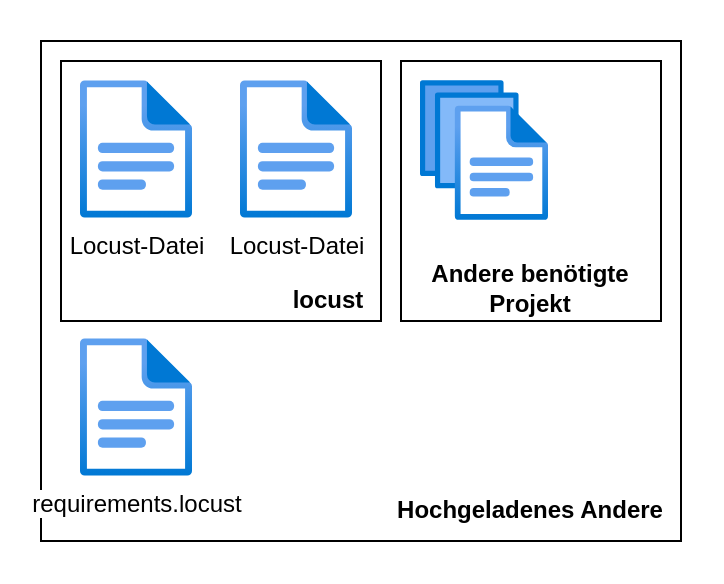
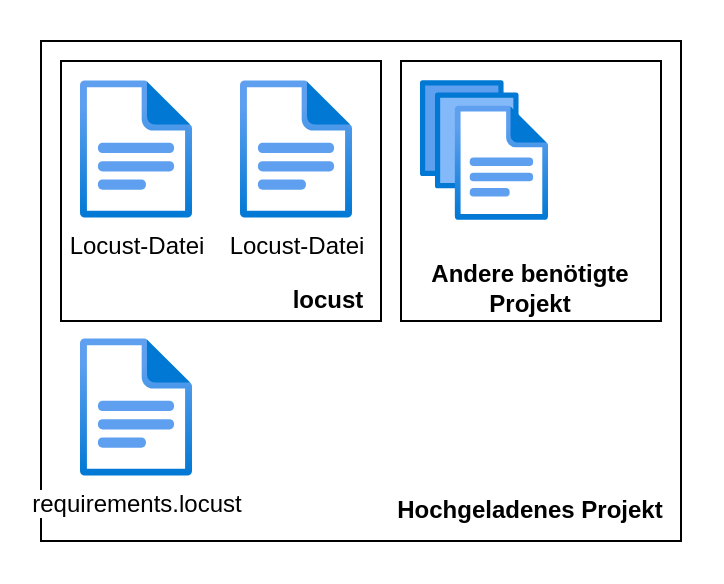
node "Hochgeladenes Andere": label "Hochgeladenes Andere" -> "Hochgeladenes Projekt"
